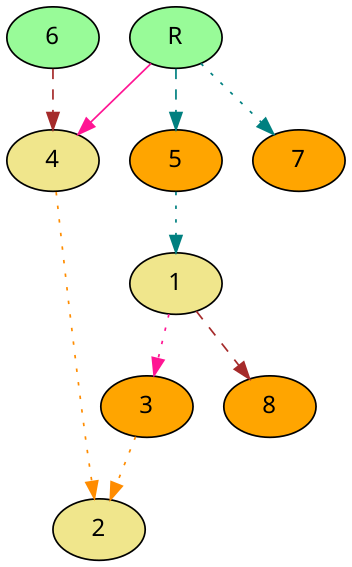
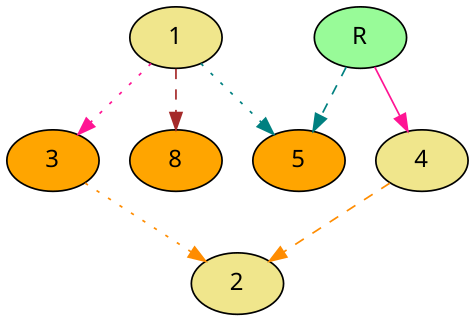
node "6": removed
node "7": removed
edge "5" -> "1": reversed
edge "4" -> "2": style dotted -> dashed
